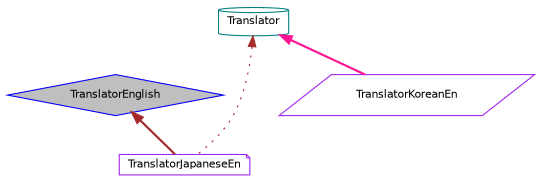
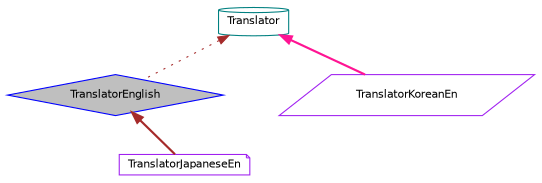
edge "TranslatorJapaneseEn" -> "Translator": now "TranslatorEnglish" -> "Translator"
